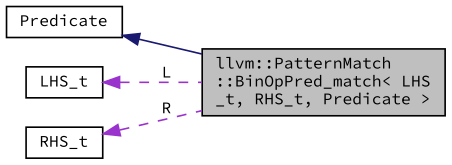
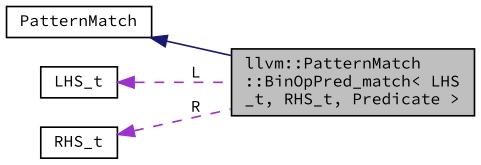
node "Predicate": label "Predicate" -> "PatternMatch"
